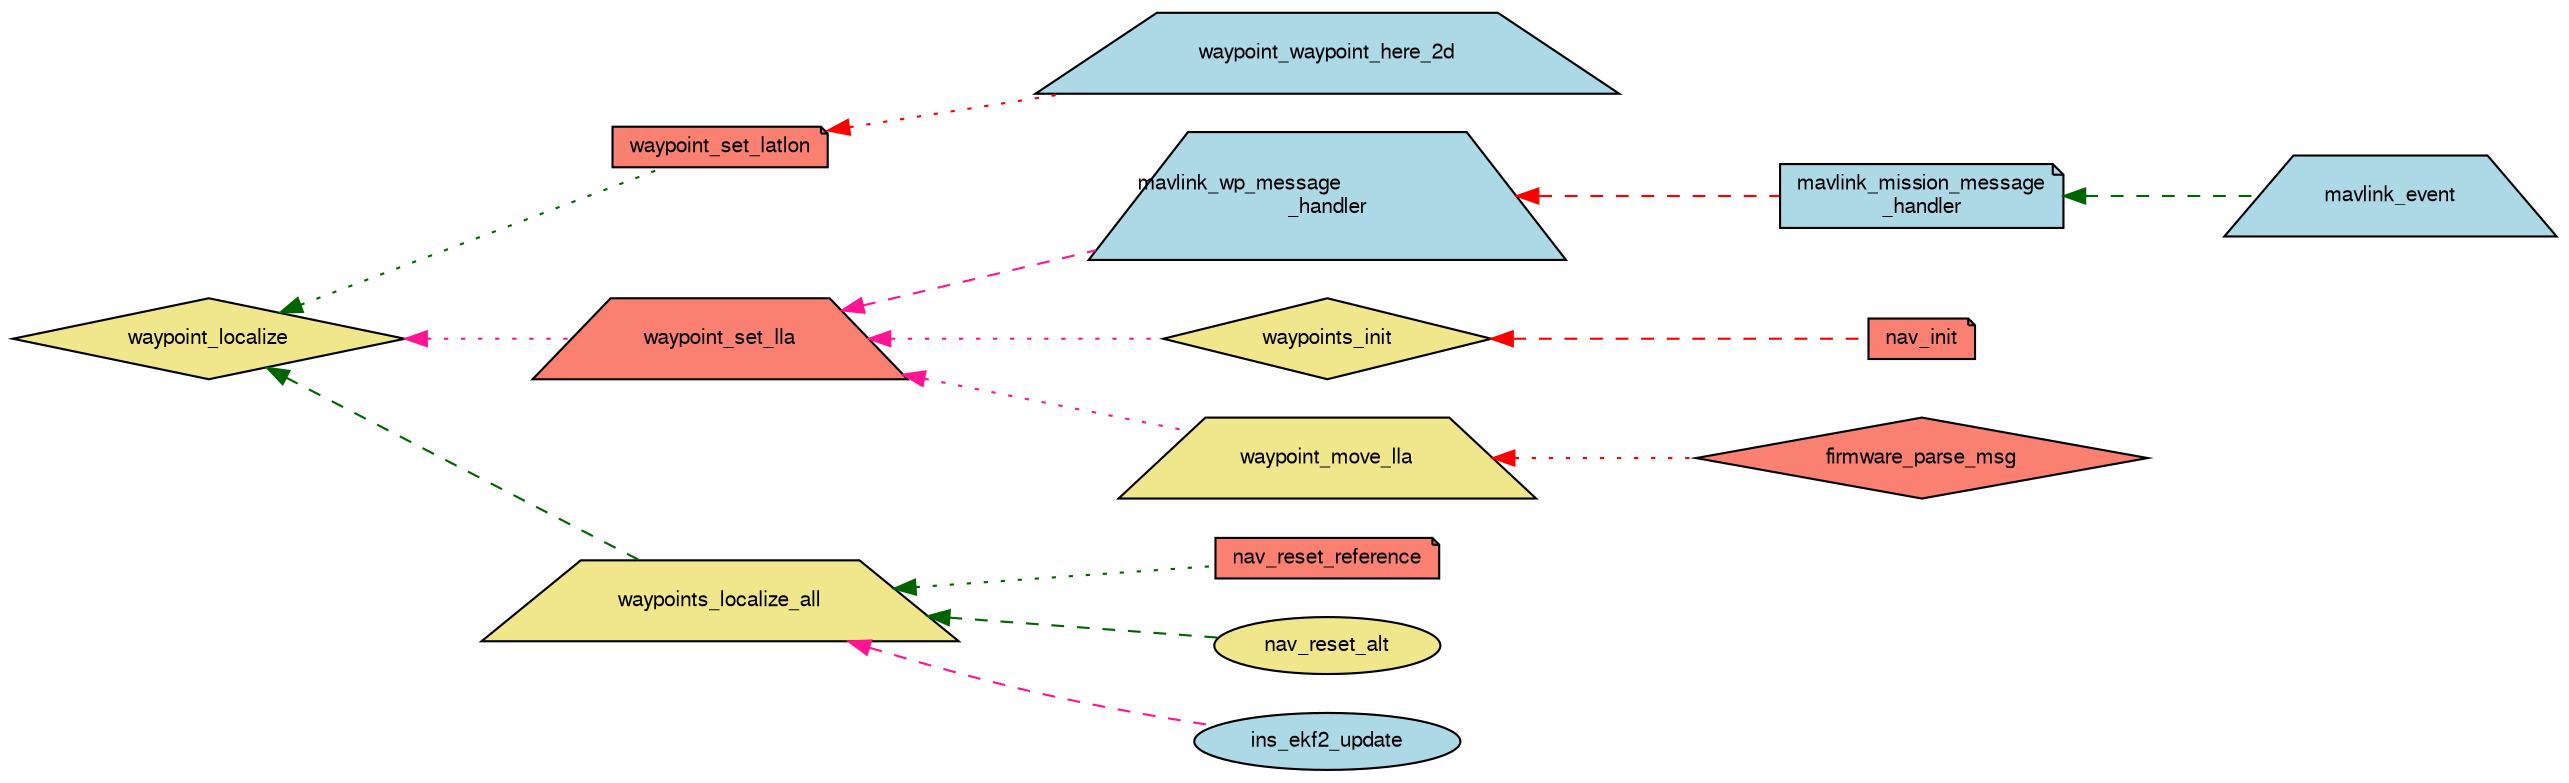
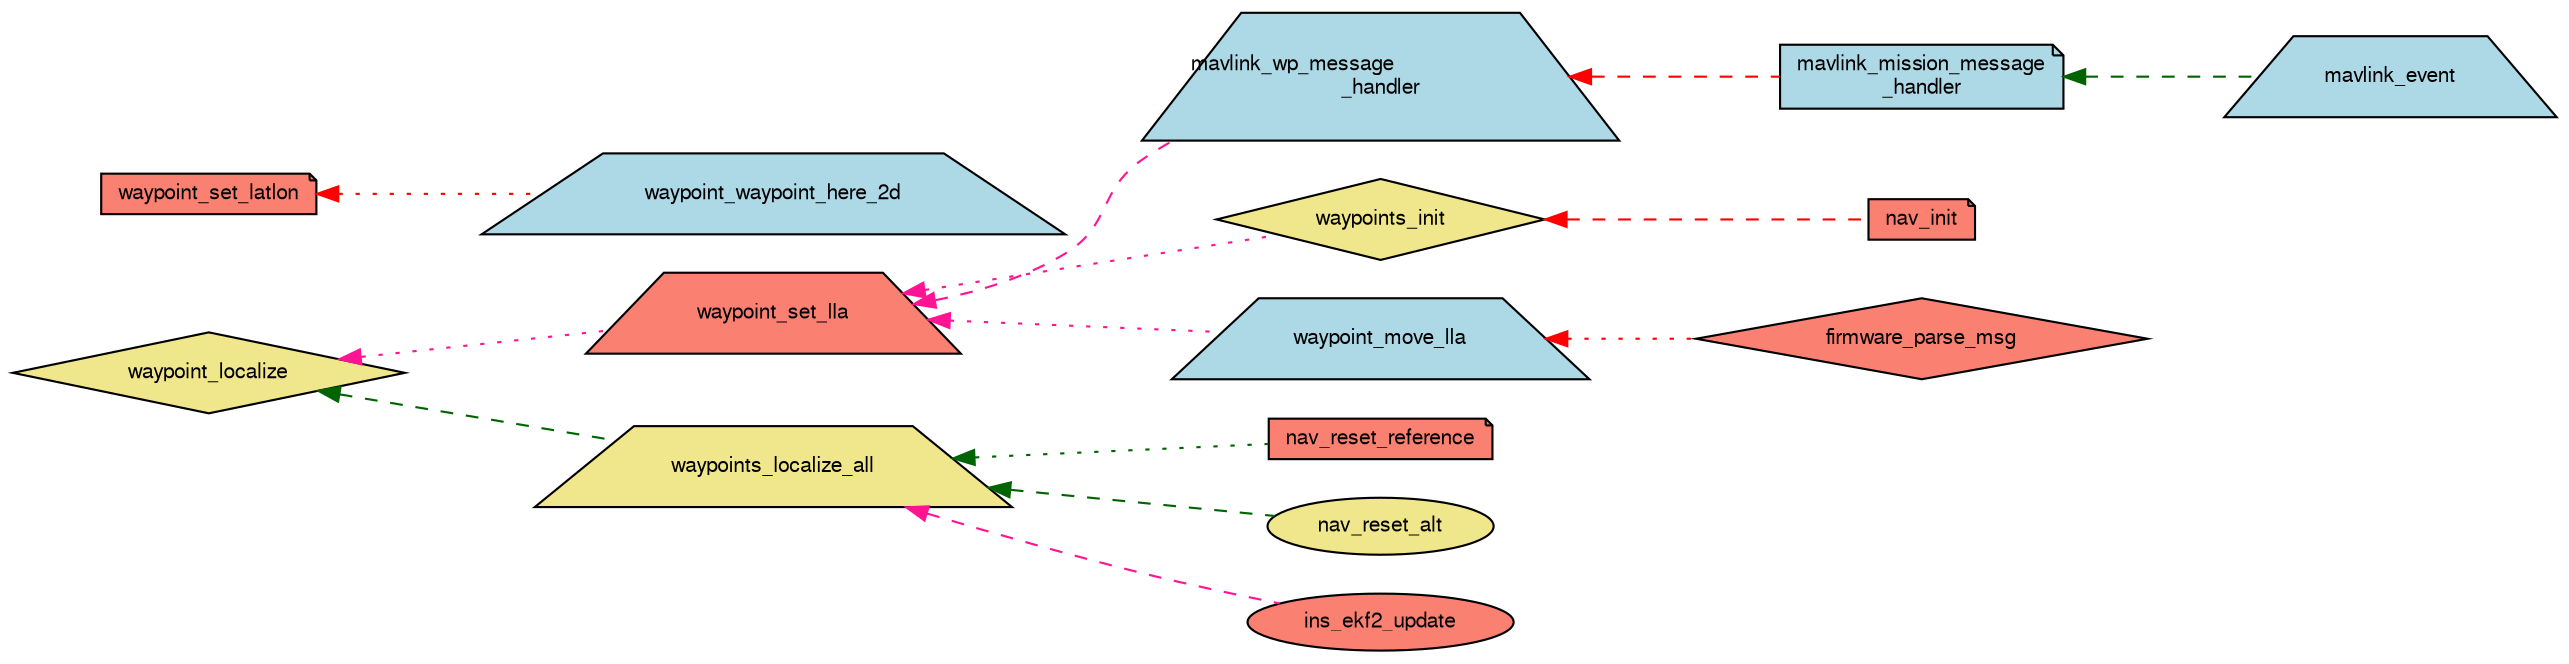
edge "waypoint_set_latlon" -> "waypoint_localize": removed
node "waypoint_move_lla": fillcolor khaki -> lightblue
node "ins_ekf2_update": fillcolor lightblue -> salmon
